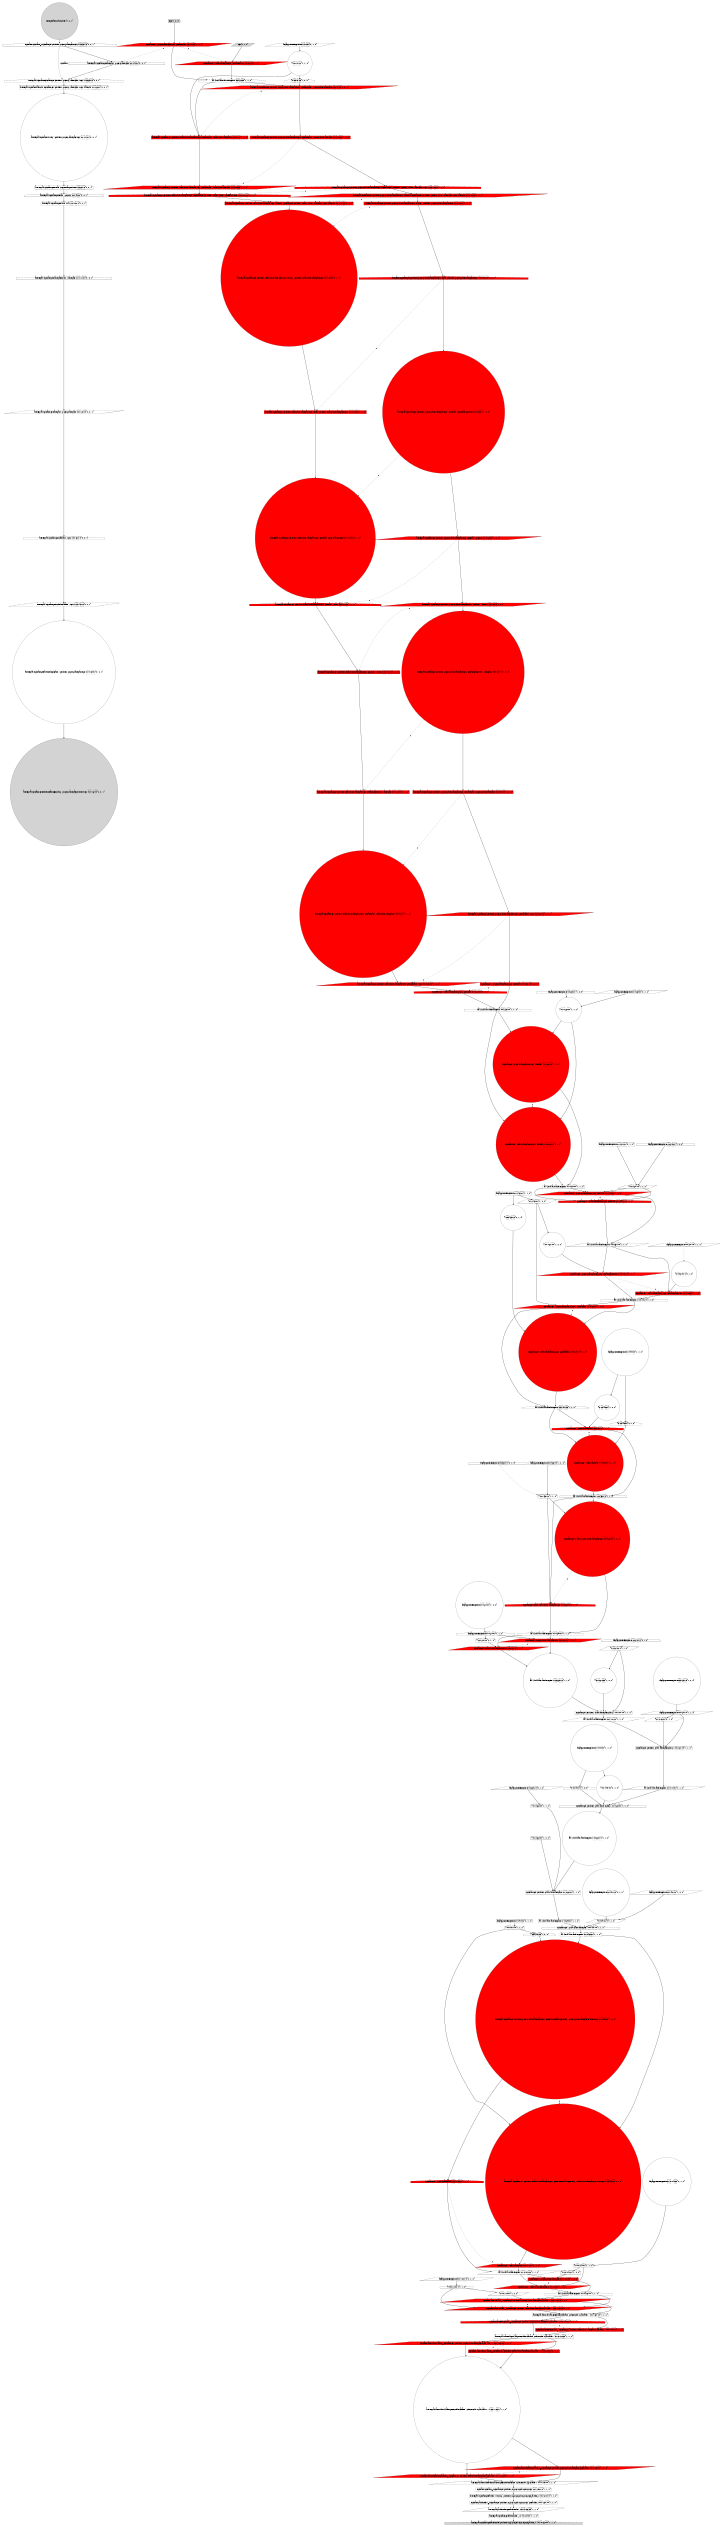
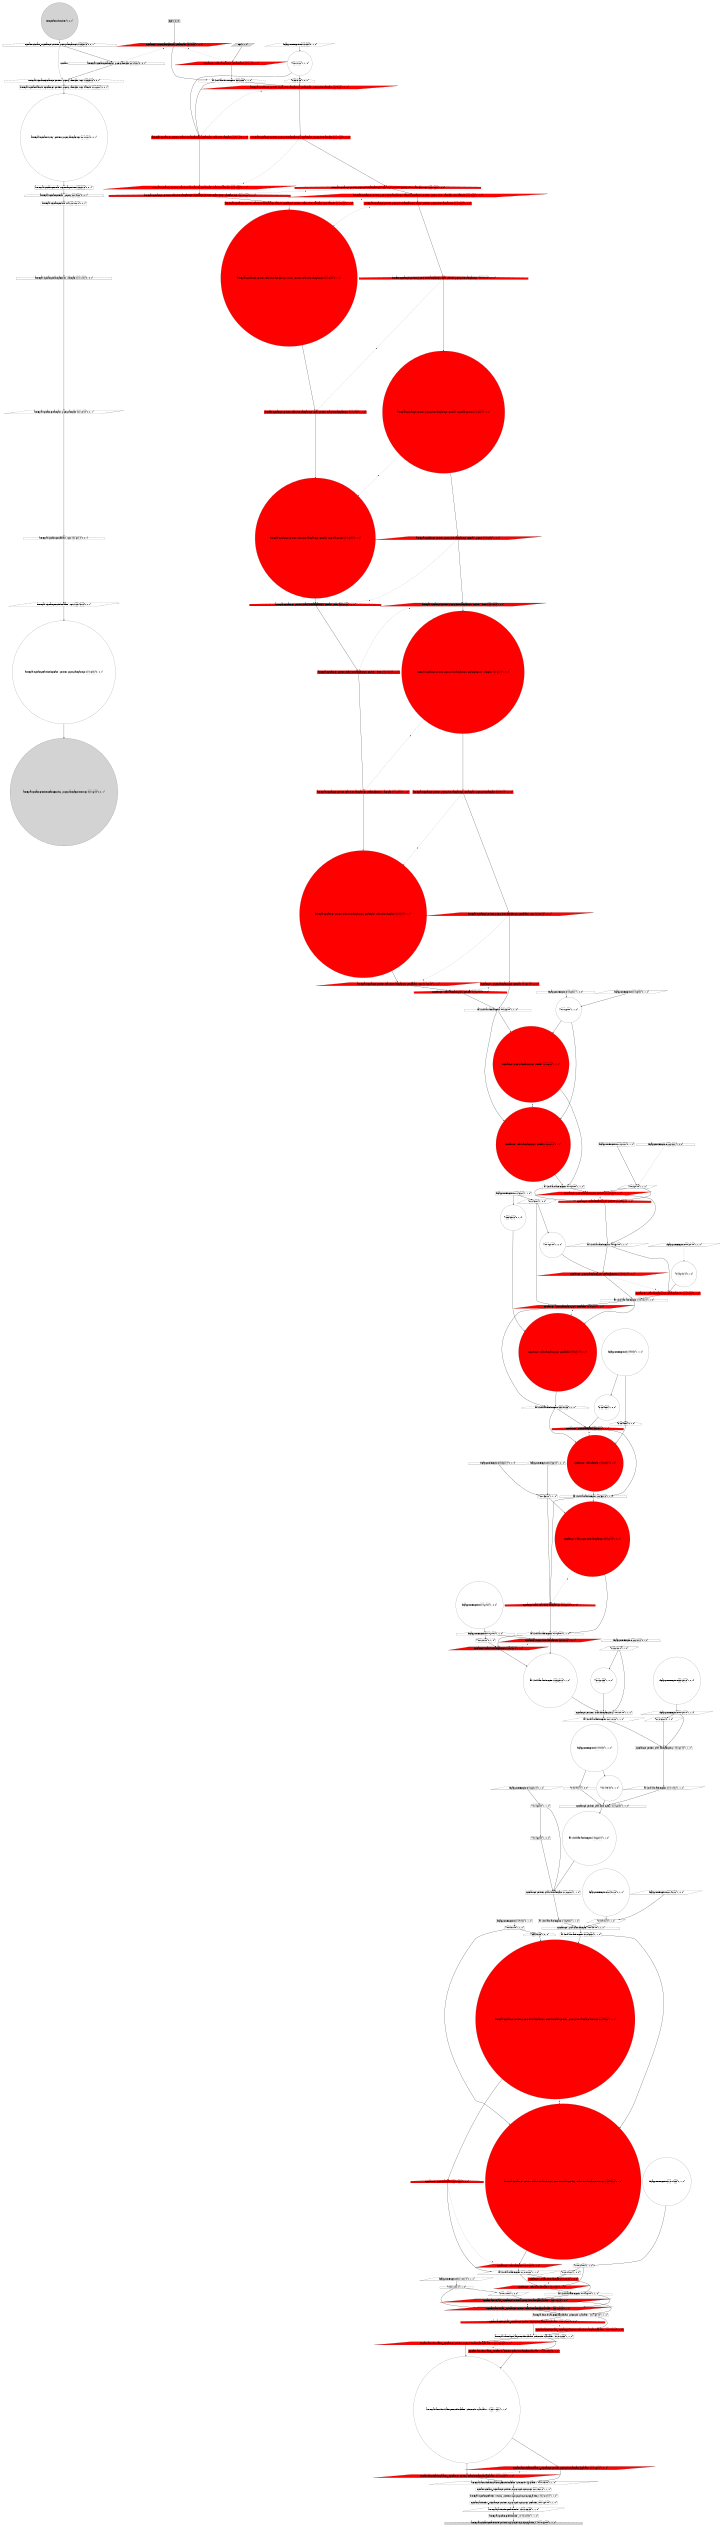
edge "IllegalArgumentException e@@@31@@@['1', '0', '0']" -> "{}@@@31@@@['1', '1', '0']": style bold -> dashed
edge "IllegalArgumentException e@@@55@@@['0', '1', '0']" -> "{}@@@55@@@['1', '1', '0']": style dashed -> bold
edge "{}@@@85@@@['1', '1', '0']" -> "{}@@@85@@@['1', '0', '0']": added
